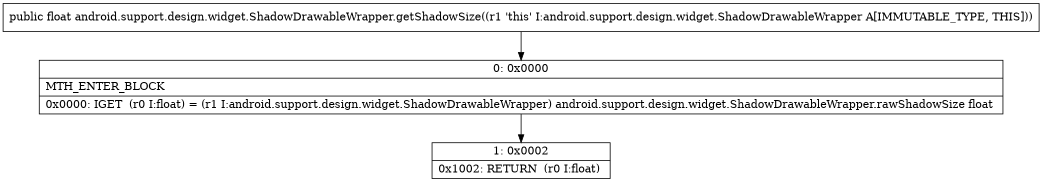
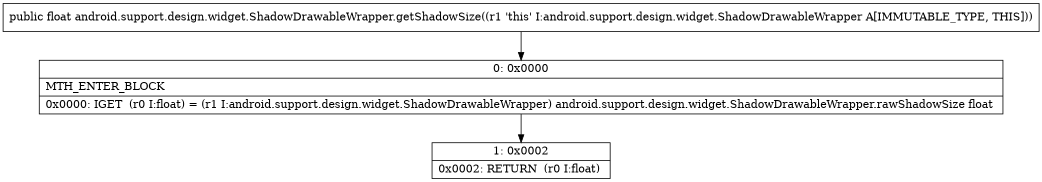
node "1: 0x0002": text "0x1002: RETURN  (r0 I:float)" -> "0x0002: RETURN  (r0 I:float)"
